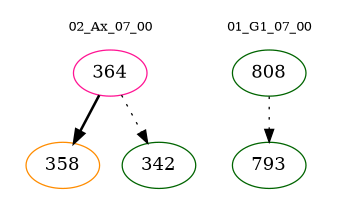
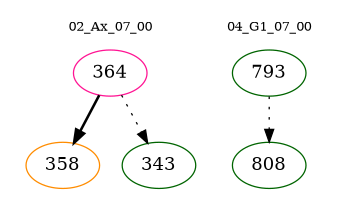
cluster "01_G1_07_00": label "01_G1_07_00" -> "04_G1_07_00"
edge "808" -> "793": reversed
node "342": label "342" -> "343"
